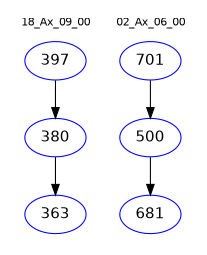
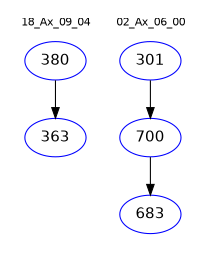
cluster "18_Ax_09_00": label "18_Ax_09_00" -> "18_Ax_09_04"
node "397": removed
node "701": label "701" -> "301"
node "500": label "500" -> "700"
node "681": label "681" -> "683"
